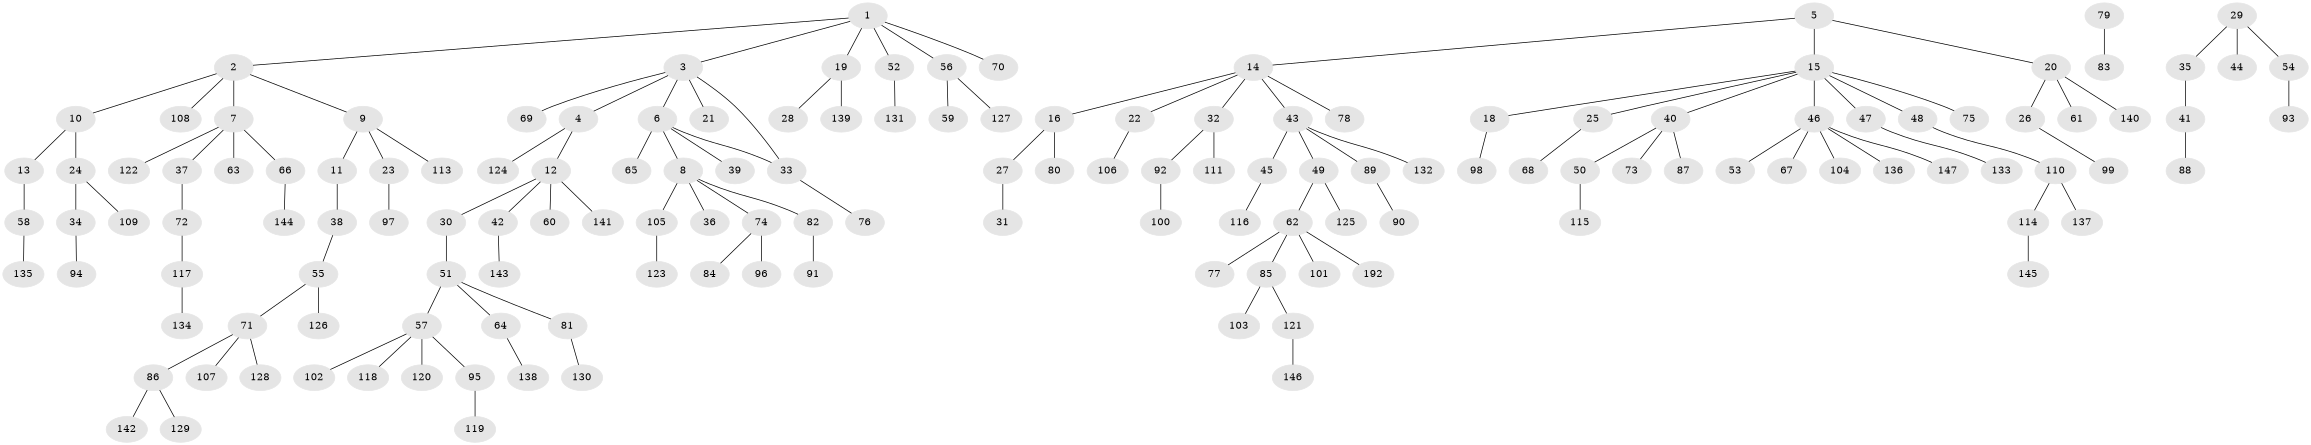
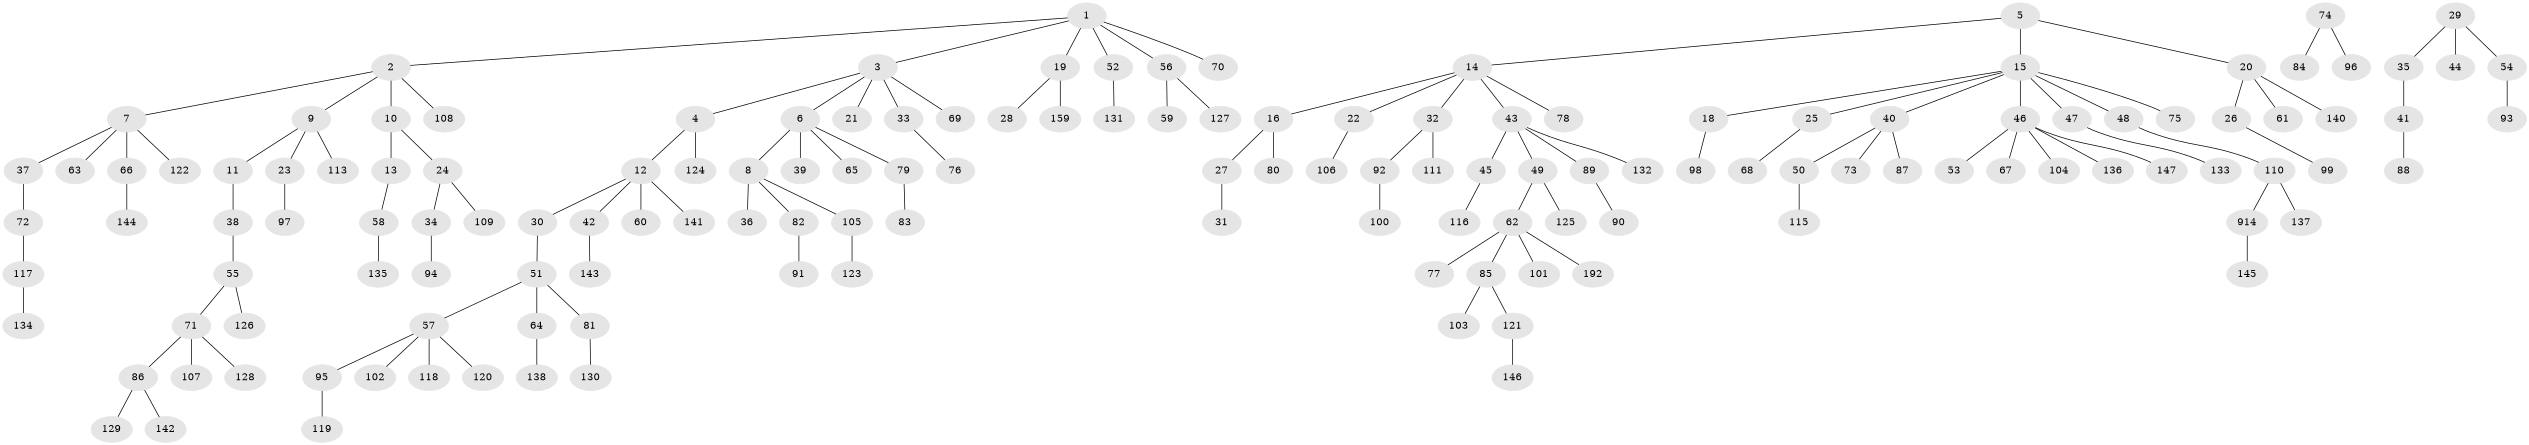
node "139": label "139" -> "159"
edge "6" -- "33": now "6" -- "79"
edge "8" -- "74": removed
node "114": label "114" -> "914"
